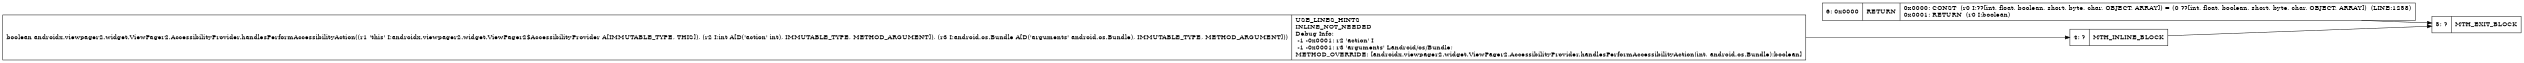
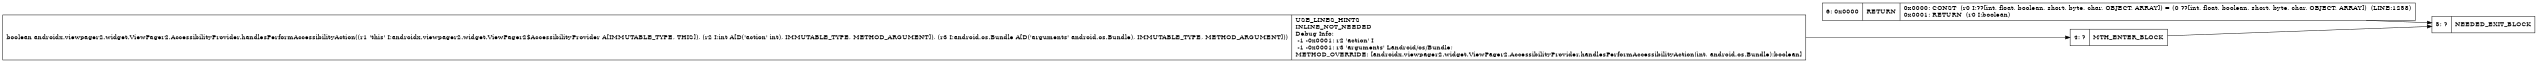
node "5: ?": text "MTH_EXIT_BLOCK" -> "NEEDED_EXIT_BLOCK"
node "4: ?": text "MTH_INLINE_BLOCK" -> "MTH_ENTER_BLOCK"
